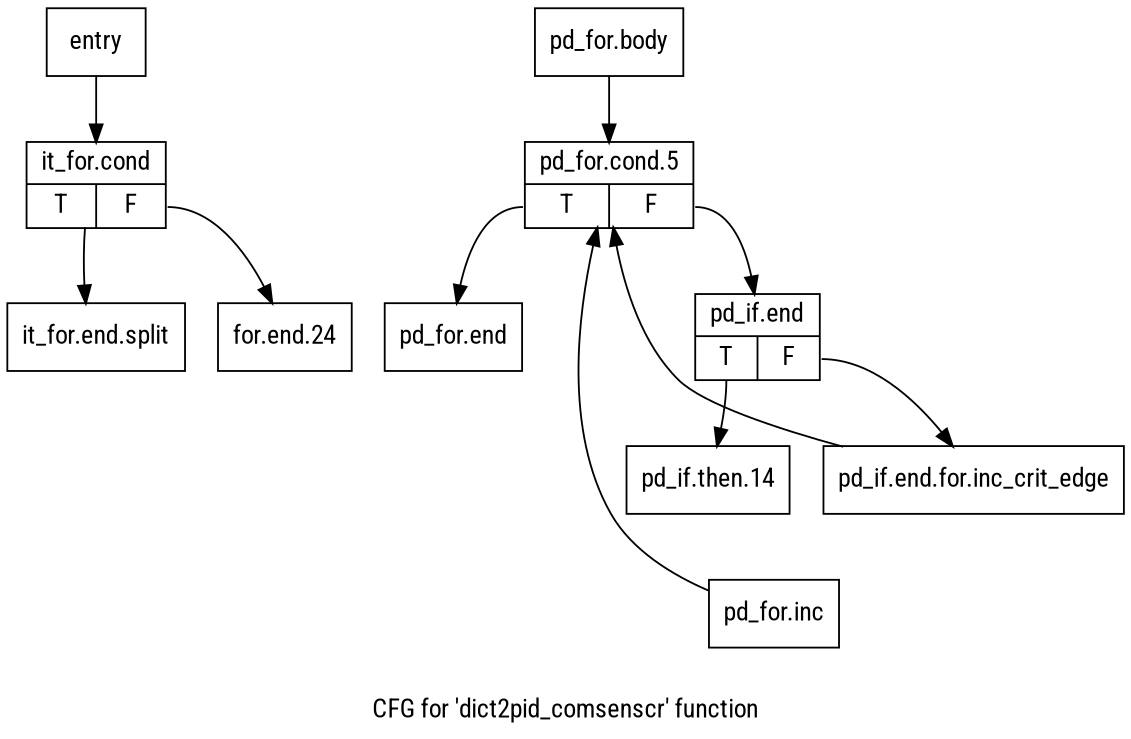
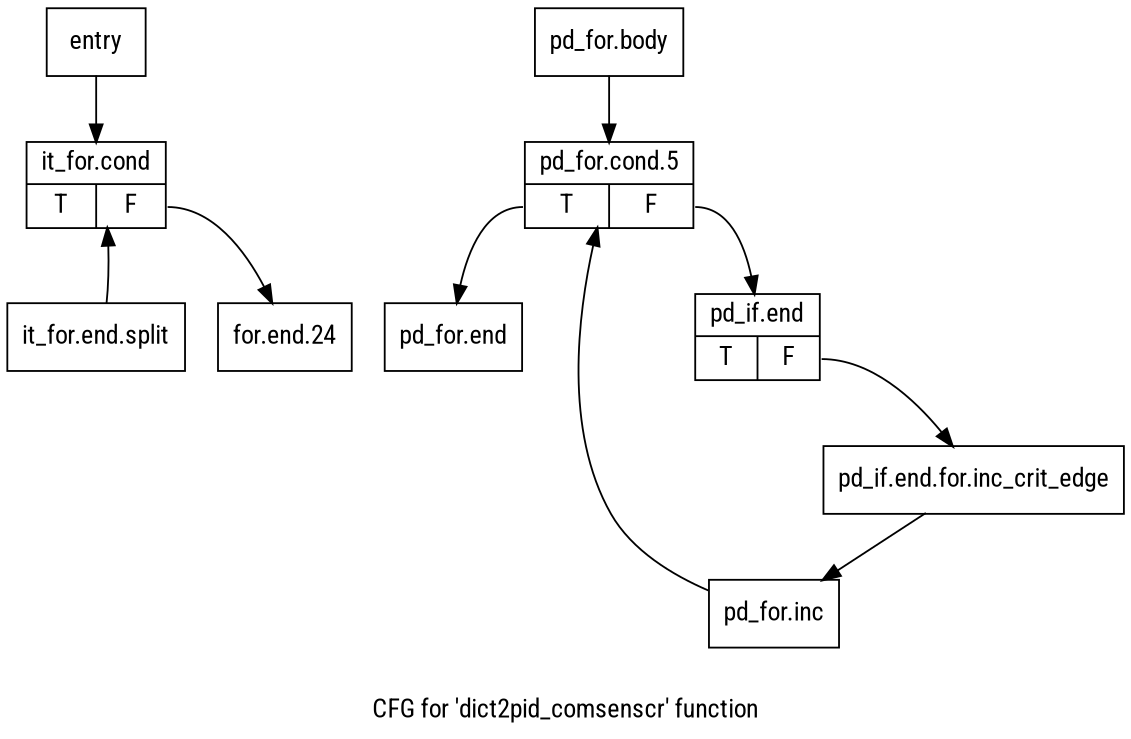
edge "it_for.cond" -> "it_for.end.split": reversed
edge "pd_if.end.for.inc_crit_edge" -> "pd_for.cond.5": now "pd_if.end.for.inc_crit_edge" -> "pd_for.inc"
node "pd_if.then.14": removed
